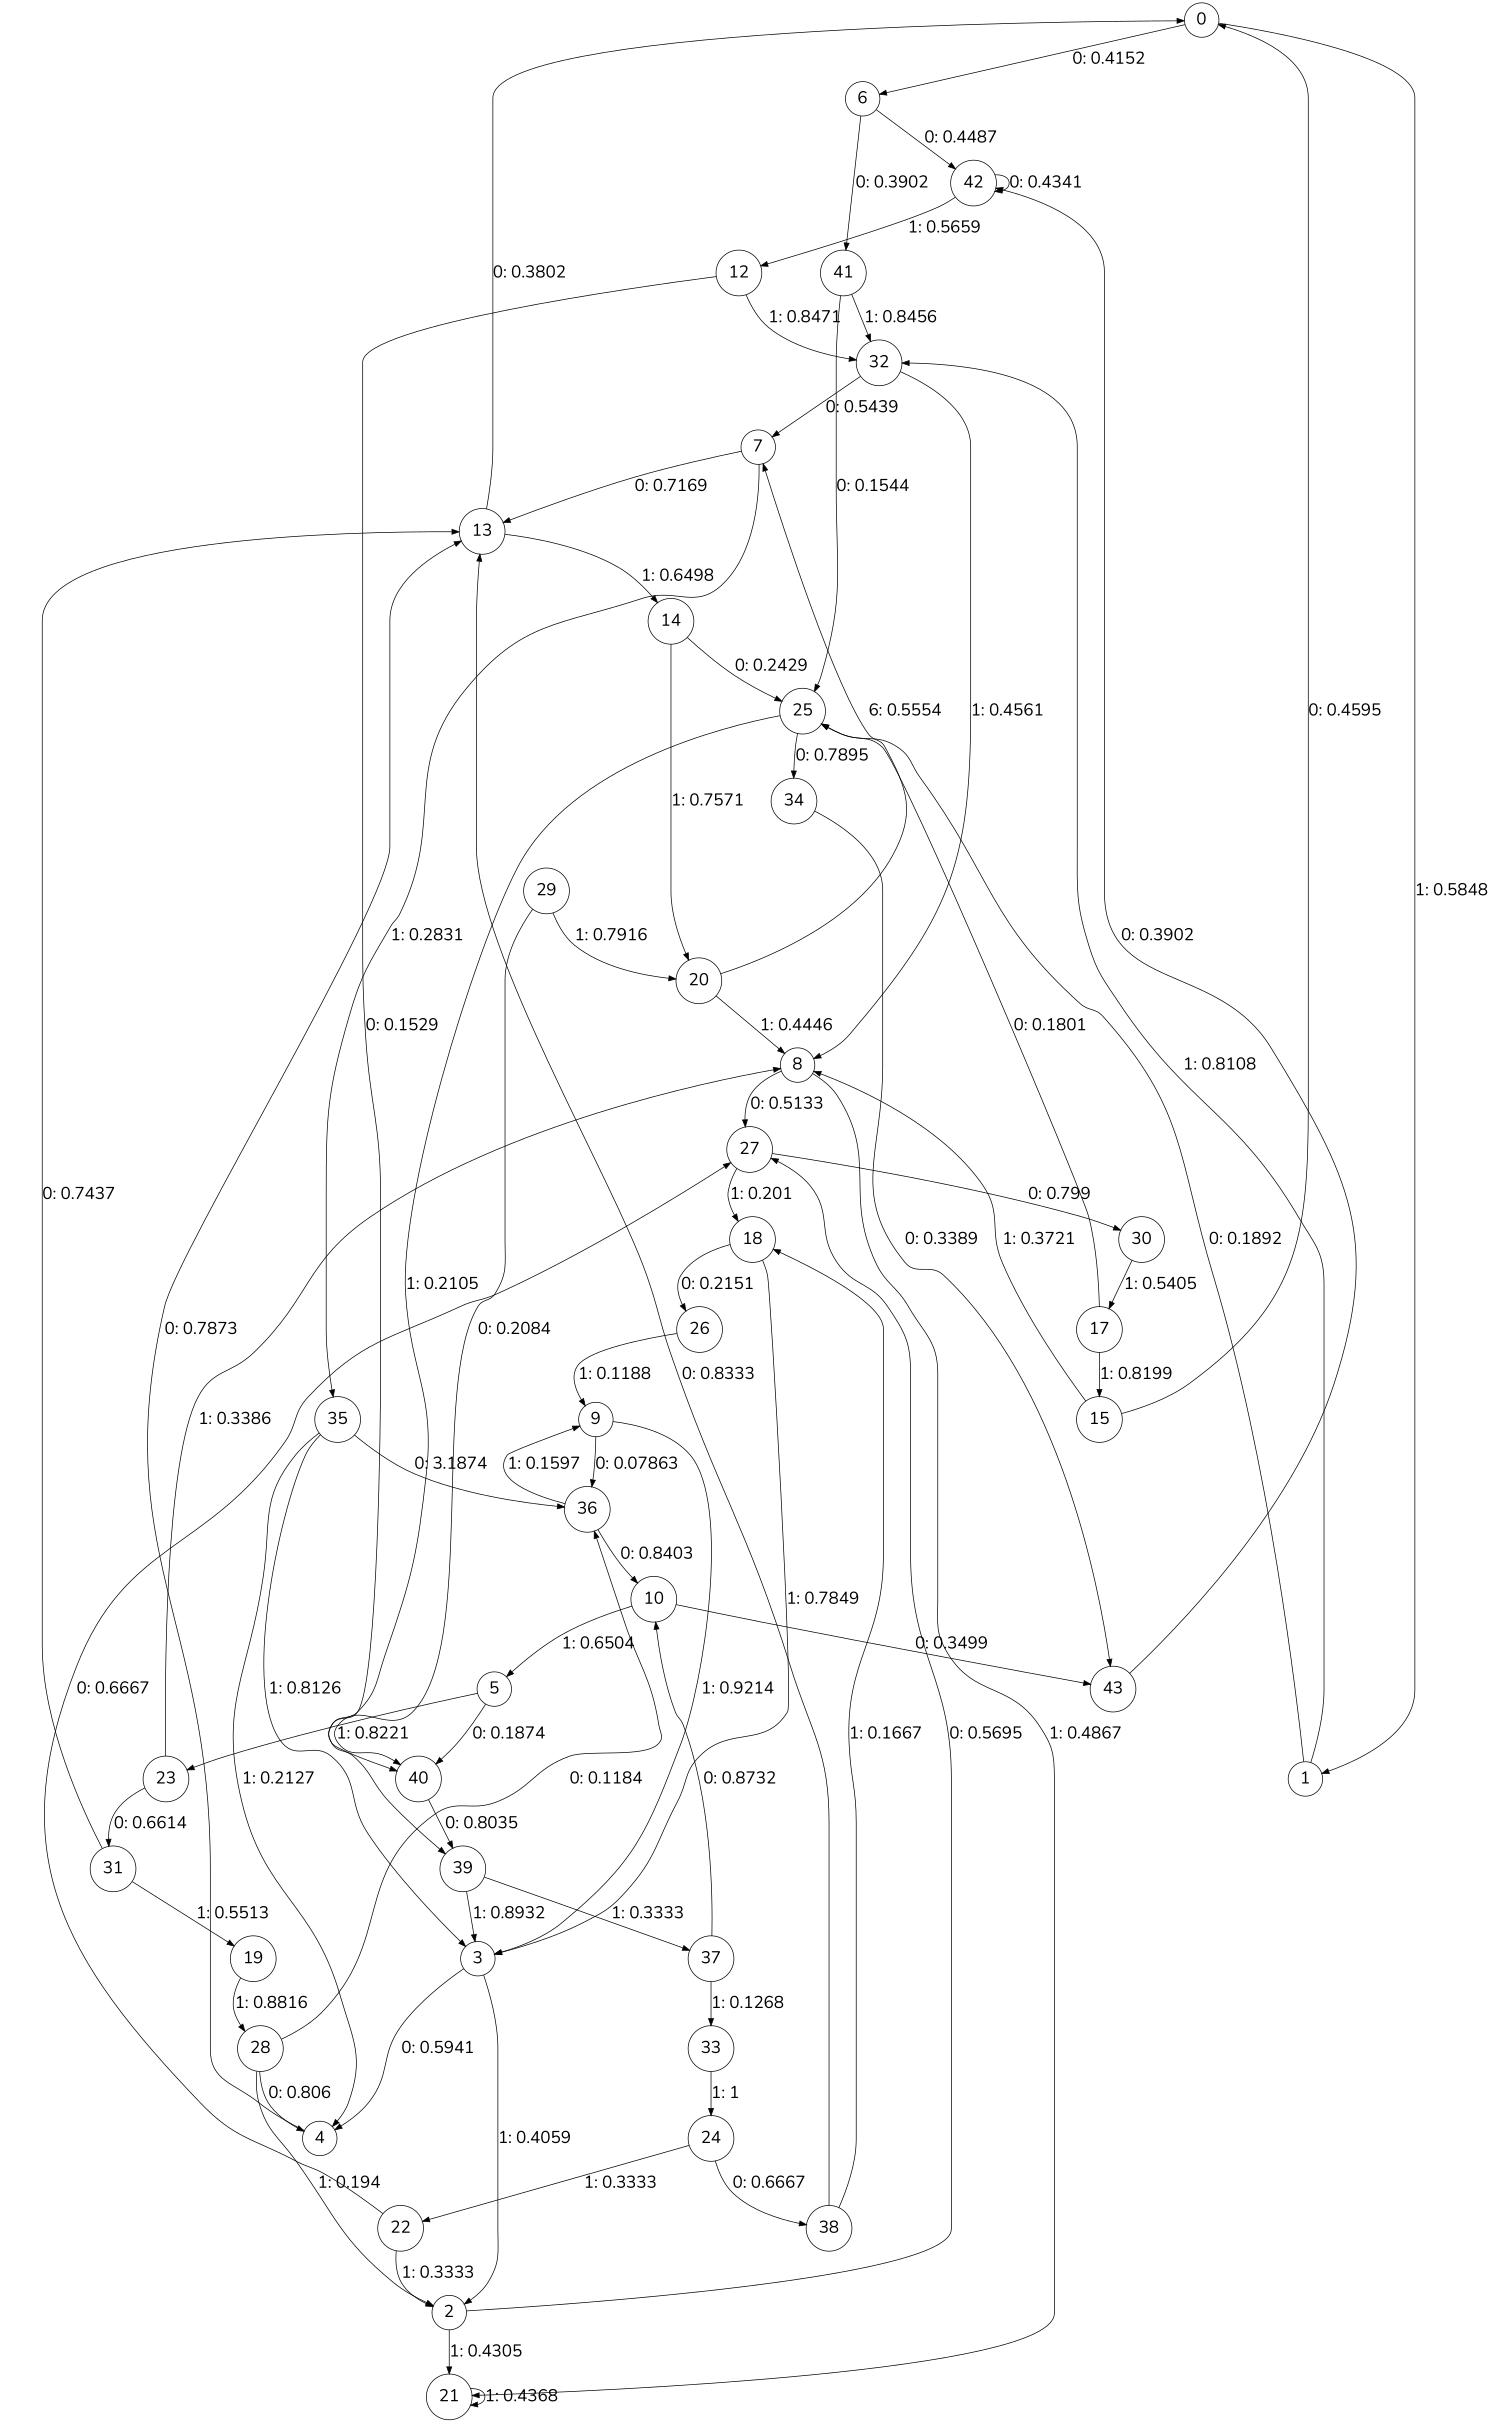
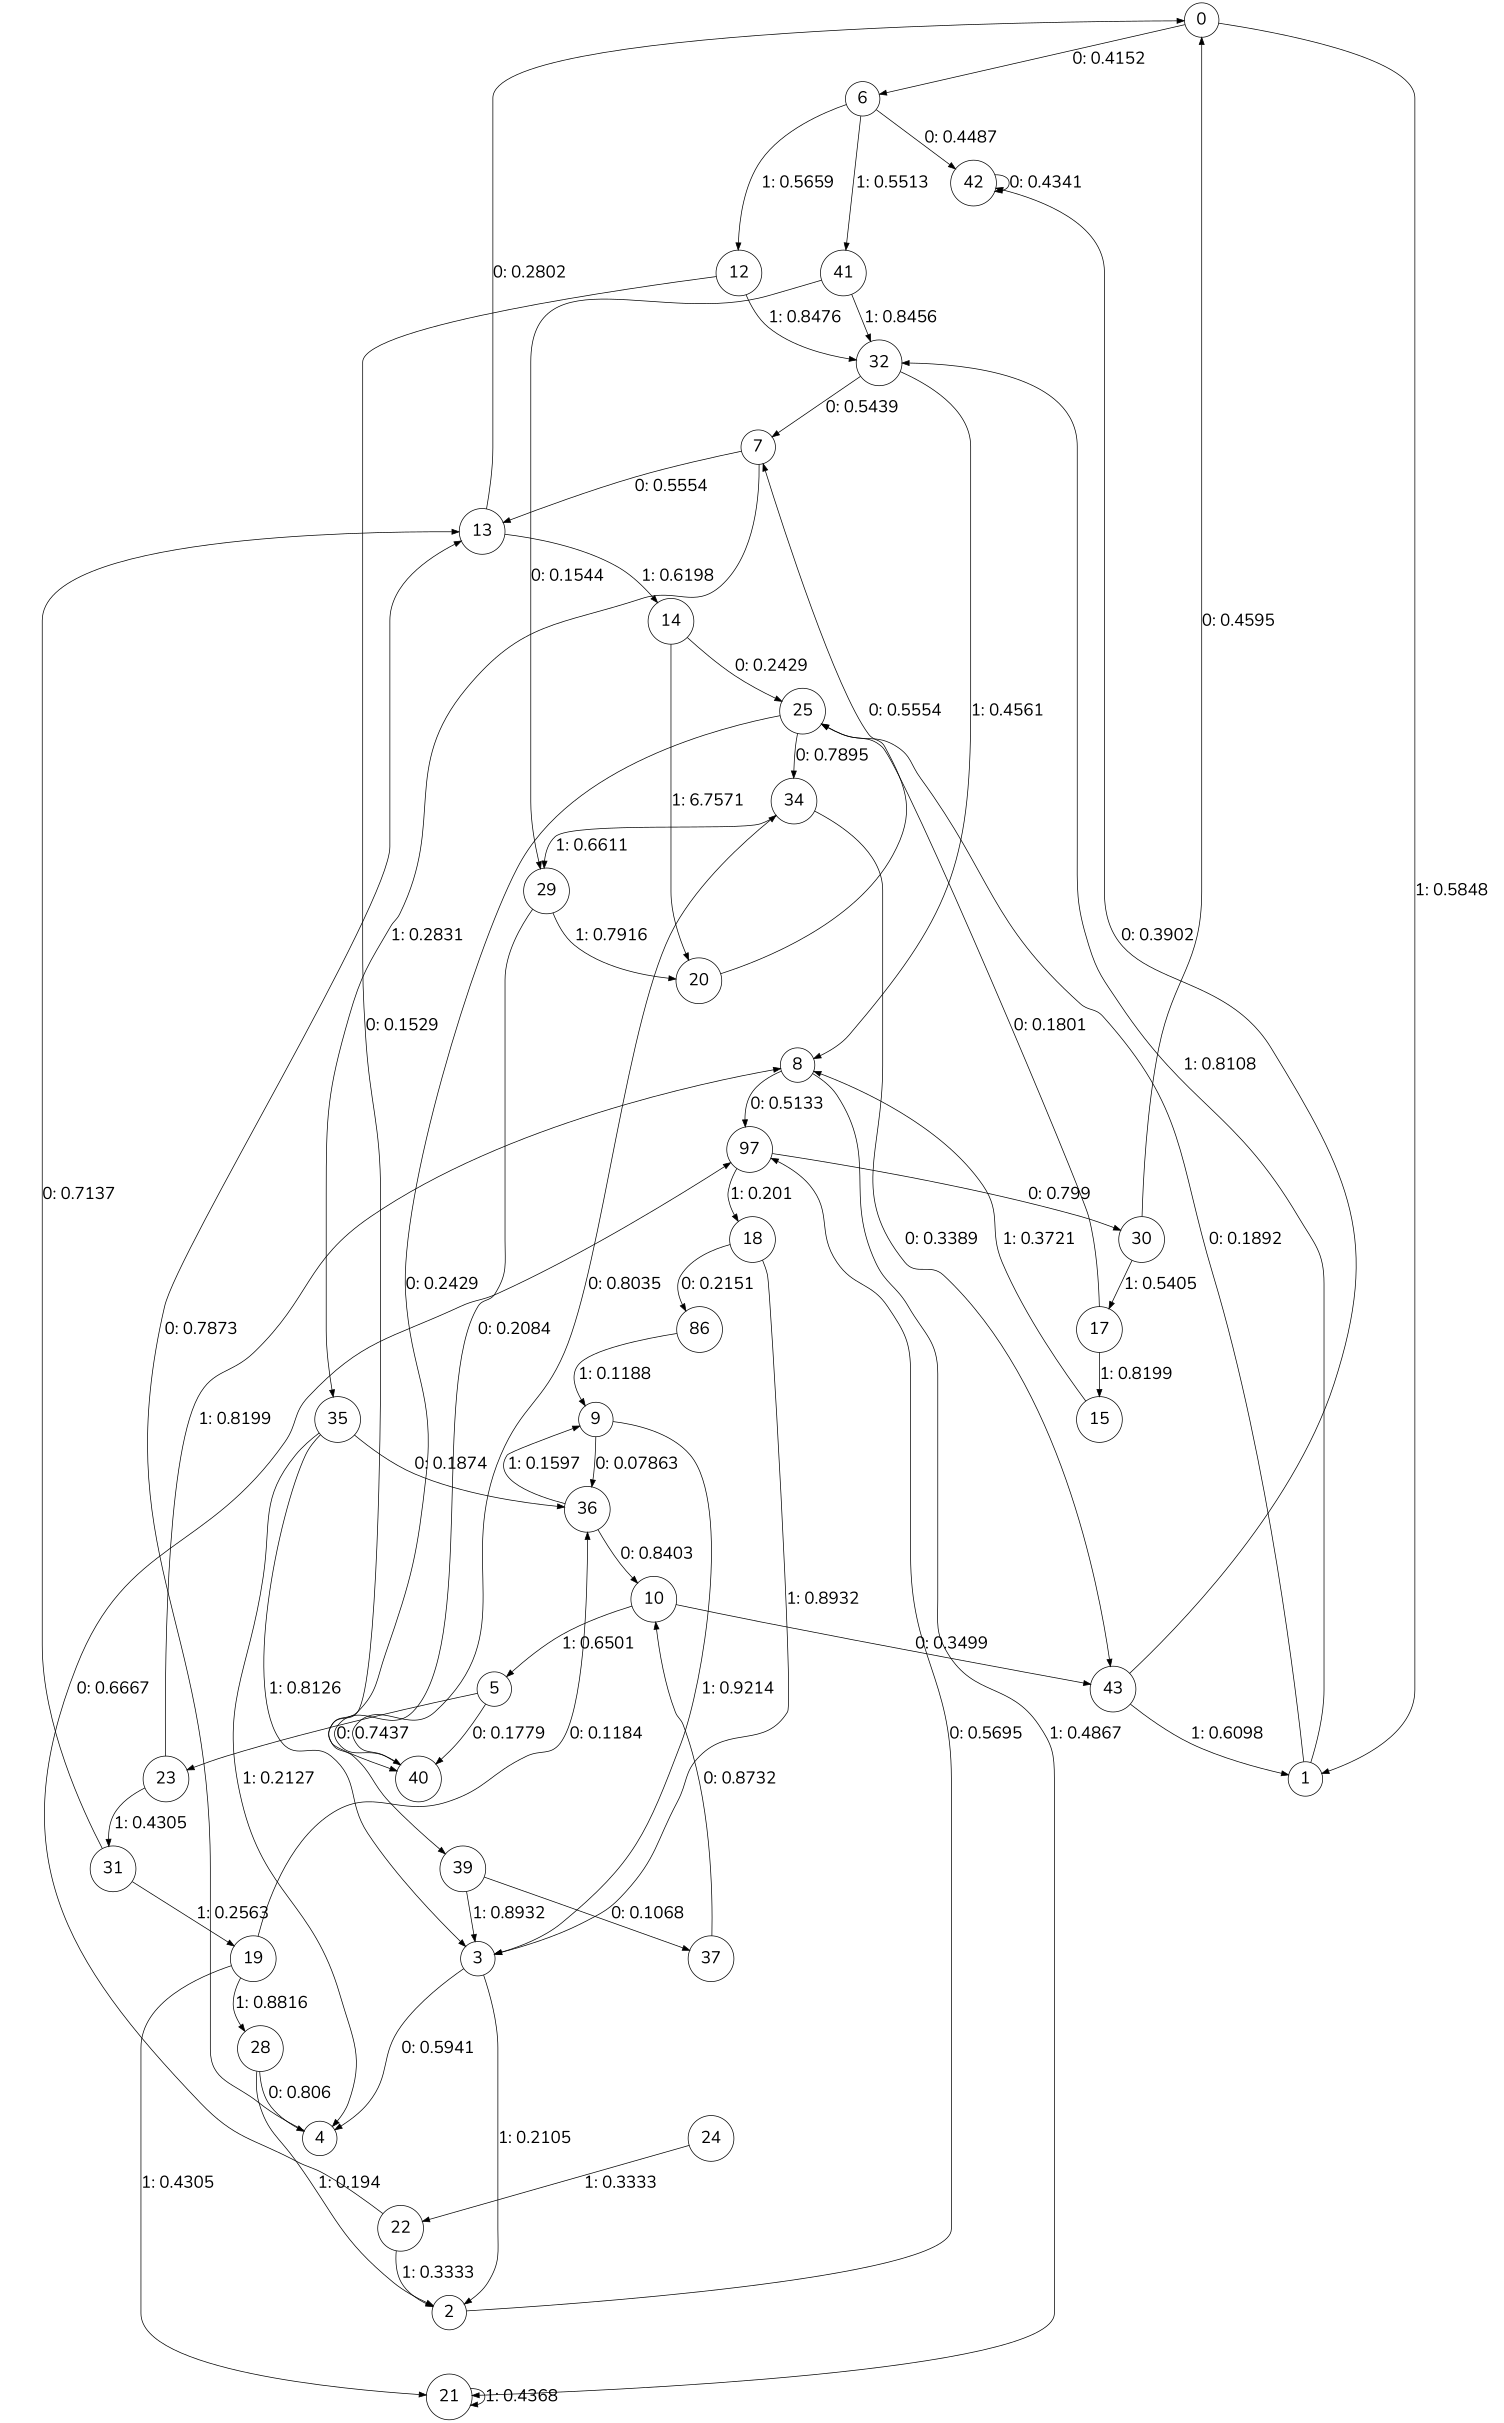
edge "6" -> "41": label "0: 0.3902   " -> "1: 0.5513   "
edge "42" -> "12": now "6" -> "12"
edge "13" -> "0": label "0: 0.3802   " -> "0: 0.2802   "
edge "12" -> "32": label "1: 0.8471   " -> "1: 0.8476   "
edge "7" -> "13": label "0: 0.7169   " -> "0: 0.5554   "
edge "41" -> "25": now "41" -> "29"
edge "13" -> "14": label "1: 0.6498   " -> "1: 0.6198   "
edge "20" -> "7": label "6: 0.5554   " -> "0: 0.5554   "
edge "15" -> "0": now "30" -> "0"
edge "14" -> "20": label "1: 0.7571   " -> "1: 6.7571   "
edge "34" -> "29": added, label "1: 0.6611"
edge "20" -> "8": removed, label "1: 0.4446"
node "27": label "27" -> "97"
edge "31" -> "13": label "0: 0.7437   " -> "0: 0.7137   "
edge "25" -> "39": label "1: 0.2105   " -> "0: 0.2429   "
node "26": label "26" -> "86"
edge "23" -> "8": label "1: 0.3386   " -> "1: 0.8199   "
edge "35" -> "36": label "0: 3.1874   " -> "0: 0.1874   "
edge "18" -> "3": label "1: 0.7849   " -> "1: 0.8932   "
edge "10" -> "5": label "1: 0.6504   " -> "1: 0.6501   "
edge "5" -> "23": label "1: 0.8221   " -> "0: 0.7437   "
edge "5" -> "40": label "0: 0.1874   " -> "0: 0.1779   "
edge "43" -> "1": added, label "1: 0.6098"
edge "28" -> "36": now "19" -> "36"
edge "40" -> "39": now "40" -> "34"
edge "23" -> "31": label "0: 0.6614   " -> "1: 0.4305   "
edge "31" -> "19": label "1: 0.5513   " -> "1: 0.2563   "
edge "39" -> "37": label "1: 0.3333   " -> "0: 0.1068   "
node "33": removed
edge "3" -> "2": label "1: 0.4059   " -> "1: 0.2105   "
node "38": removed
edge "2" -> "21": now "19" -> "21"
